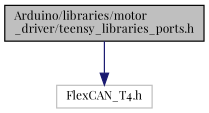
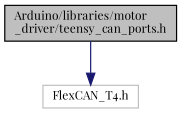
node "Arduino/libraries/motor _driver/teensy_libraries_ports.h": label "Arduino/libraries/motor _driver/teensy_libraries_ports.h" -> "Arduino/libraries/motor _driver/teensy_can_ports.h"
